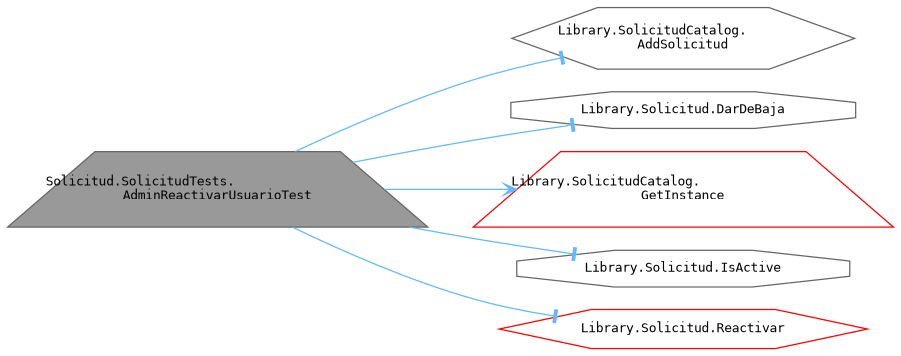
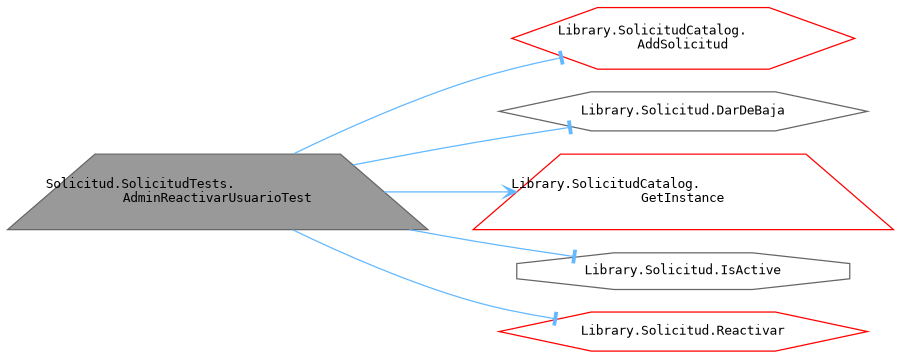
node "Library.SolicitudCatalog. AddSolicitud": color gray40 -> red
node "Library.Solicitud.DarDeBaja": shape octagon -> hexagon
